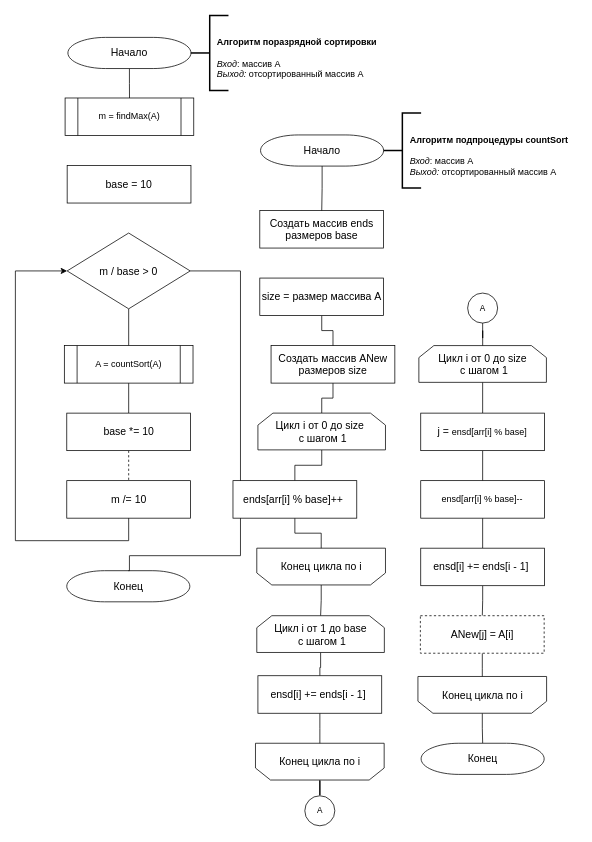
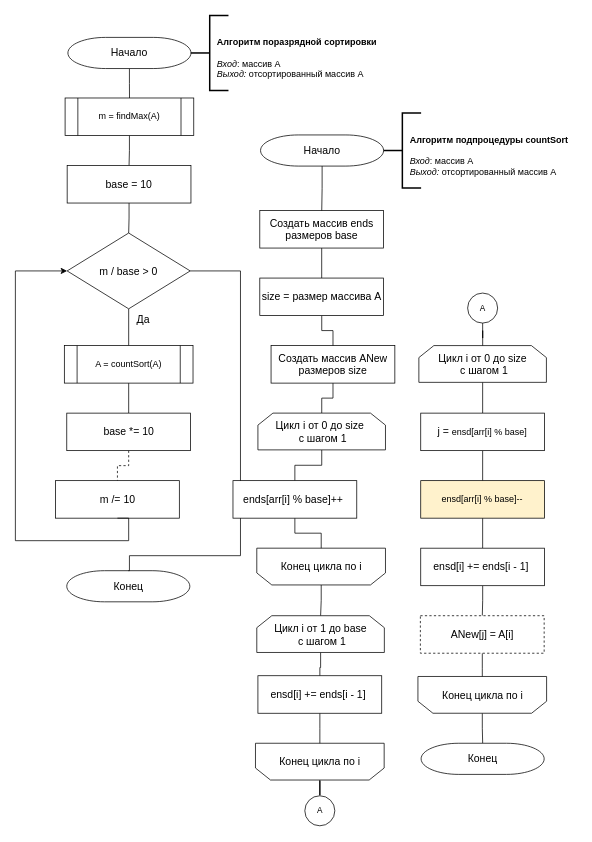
edge "m = findMax(A)" -- "base = 10": added
edge "base = 10" -- "m / base > 0": added
edge "Создать массив ends размеров base" -- "size = размер массива A": added
node "Да": added
node "m /= 10": moved (129, 499) -> (117, 499)
node "ensd[arr[i] % base]--": fillcolor #ffffff -> #fff2cc
